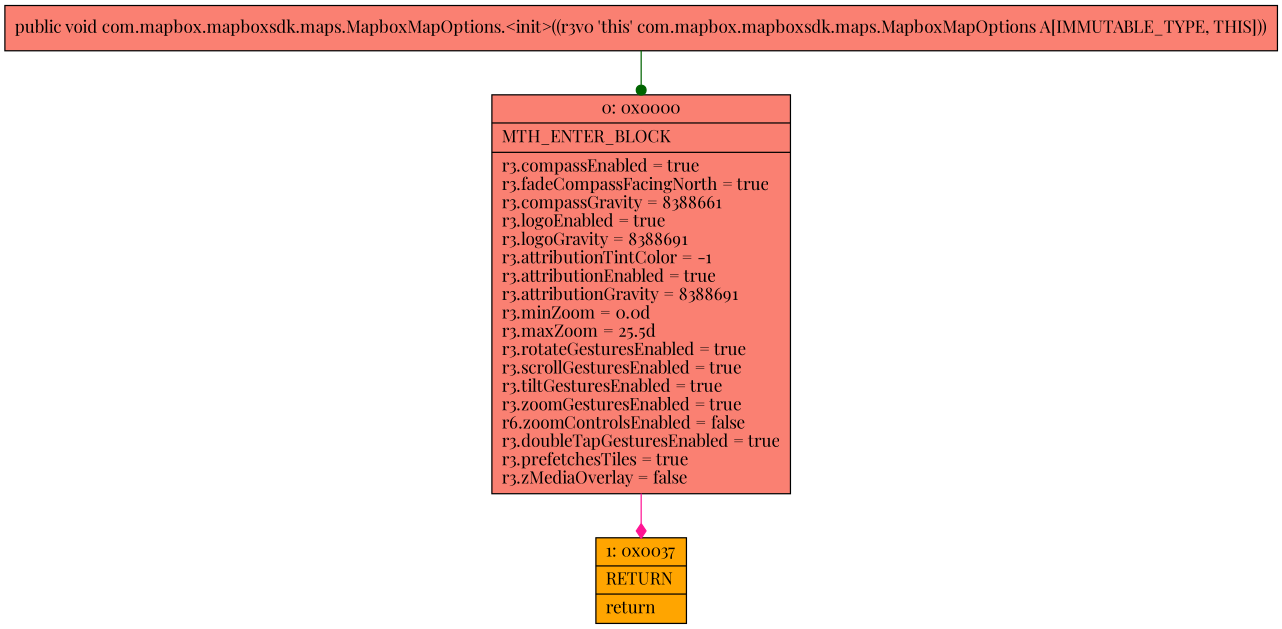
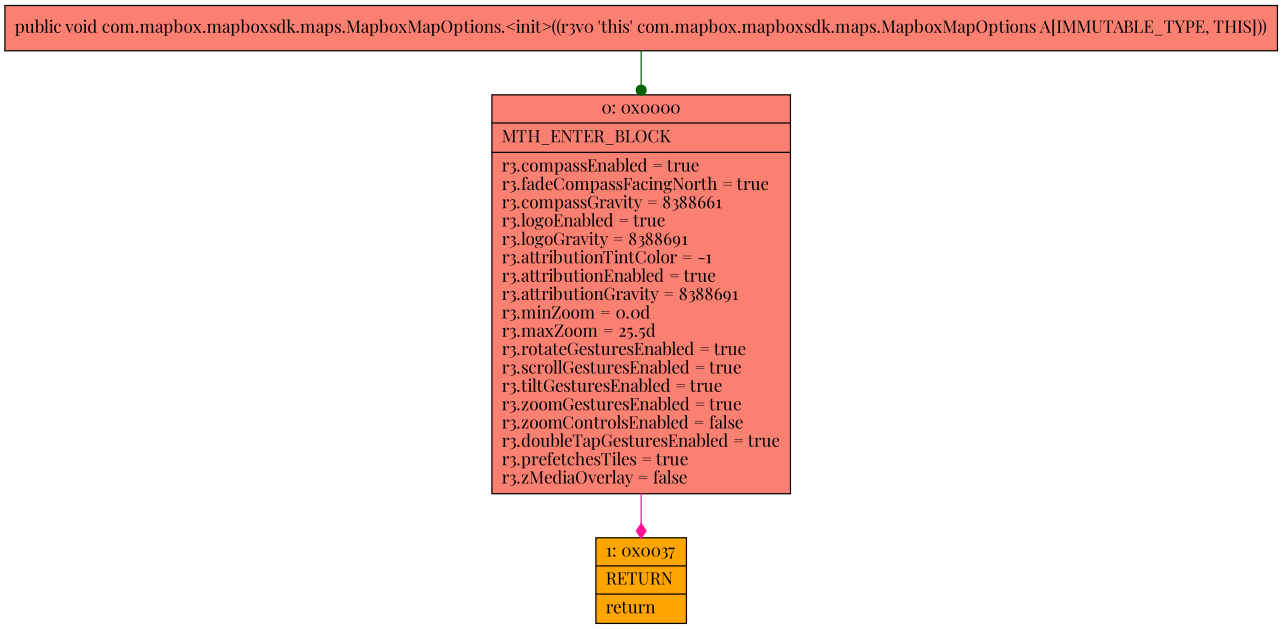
node "0: 0x0000": text "r6.zoomControlsEnabled = false" -> "r3.zoomControlsEnabled = false"
